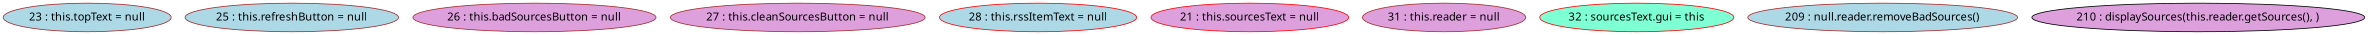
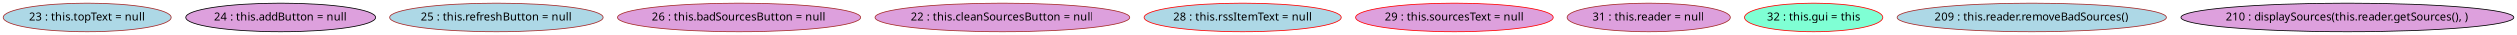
node "24 : this.addButton = null": added
node "27 : this.cleanSourcesButton = null": label "27 : this.cleanSourcesButton = null" -> "22 : this.cleanSourcesButton = null"
node "21 : this.sourcesText = null": label "21 : this.sourcesText = null" -> "29 : this.sourcesText = null"
node "32 : sourcesText.gui = this": label "32 : sourcesText.gui = this" -> "32 : this.gui = this"
node "209 : null.reader.removeBadSources()": label "209 : null.reader.removeBadSources()" -> "209 : this.reader.removeBadSources()"
